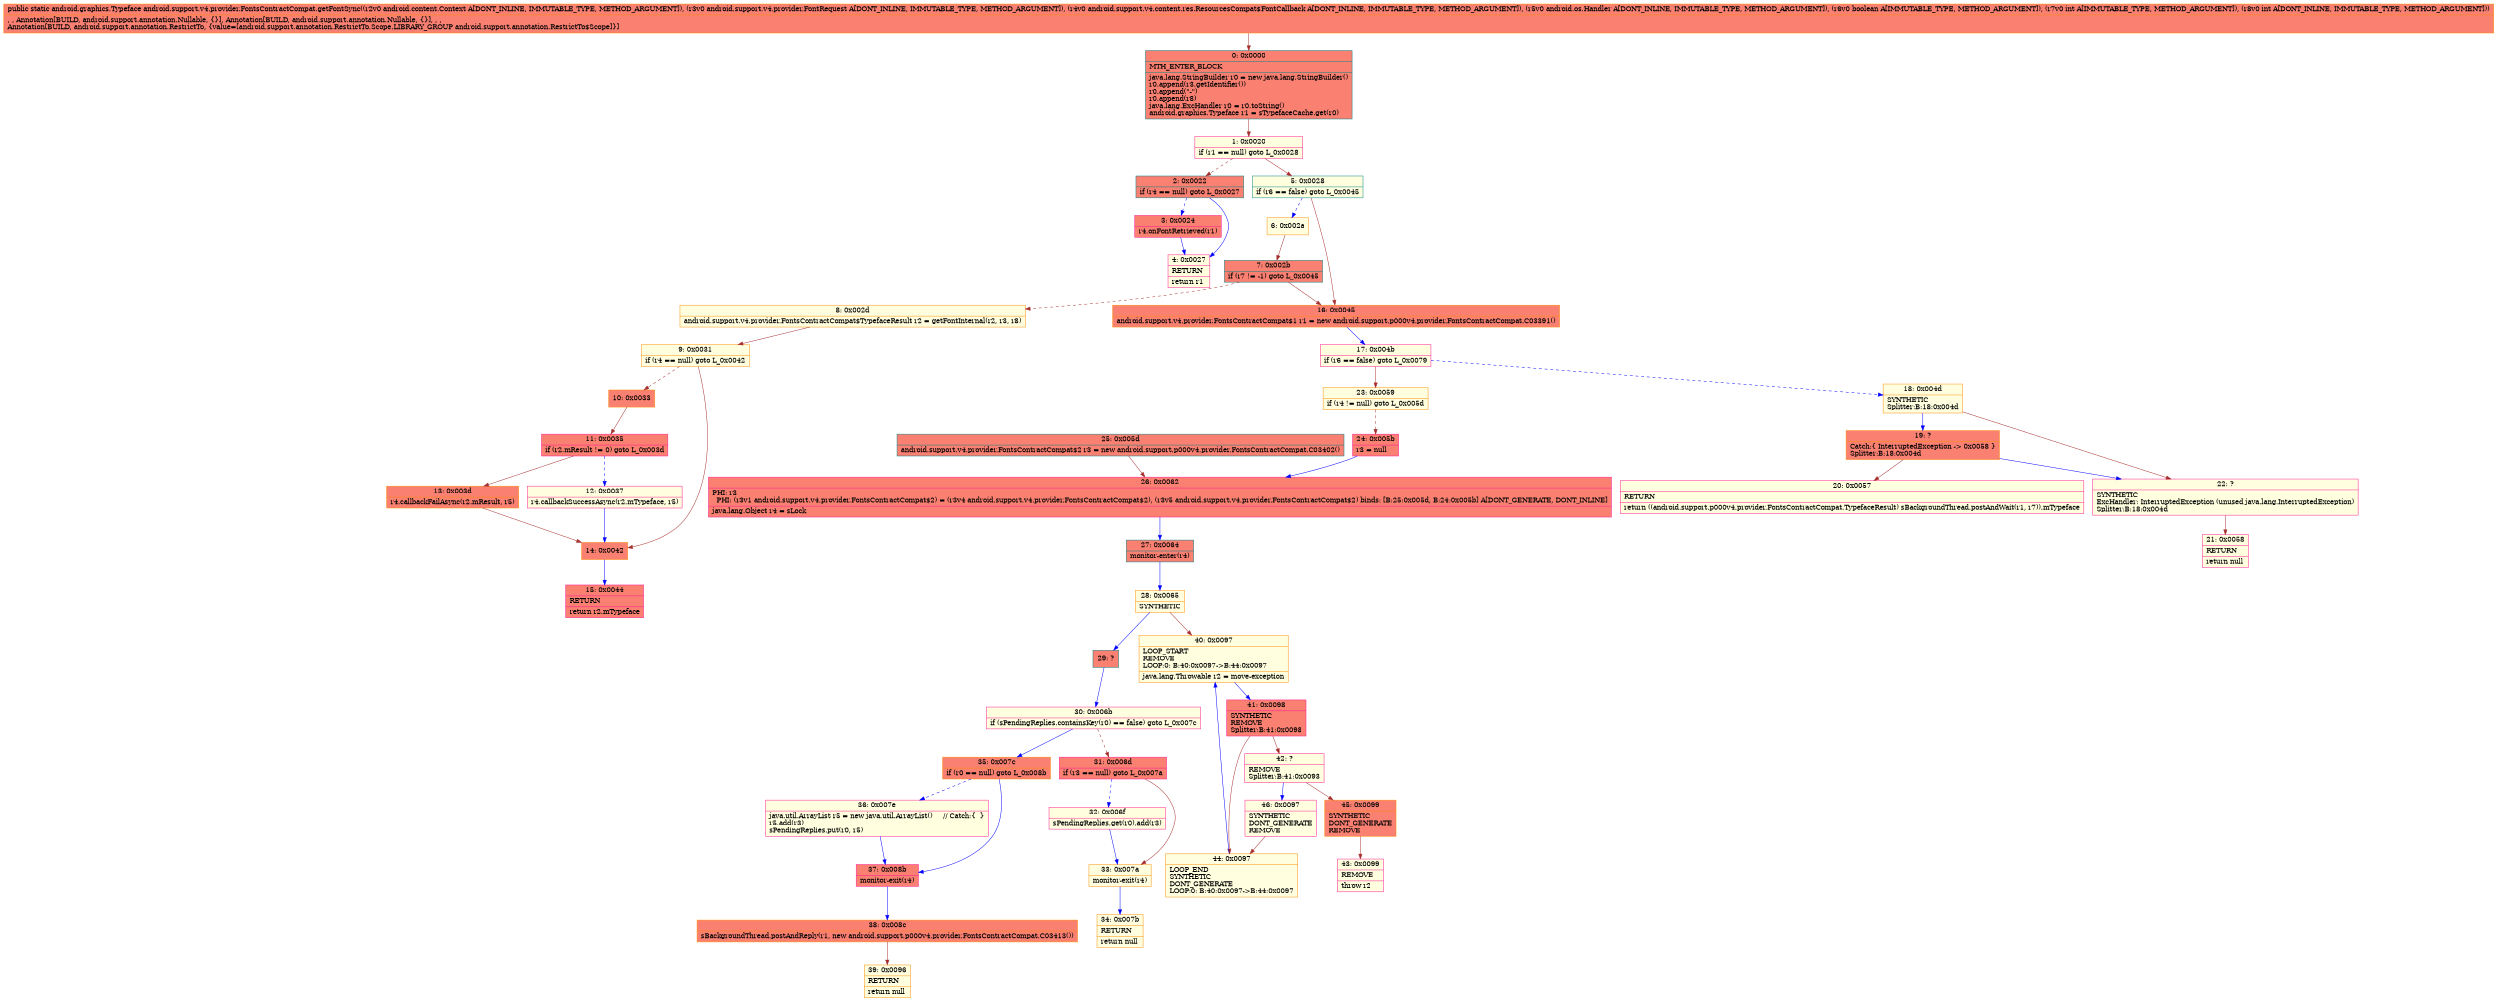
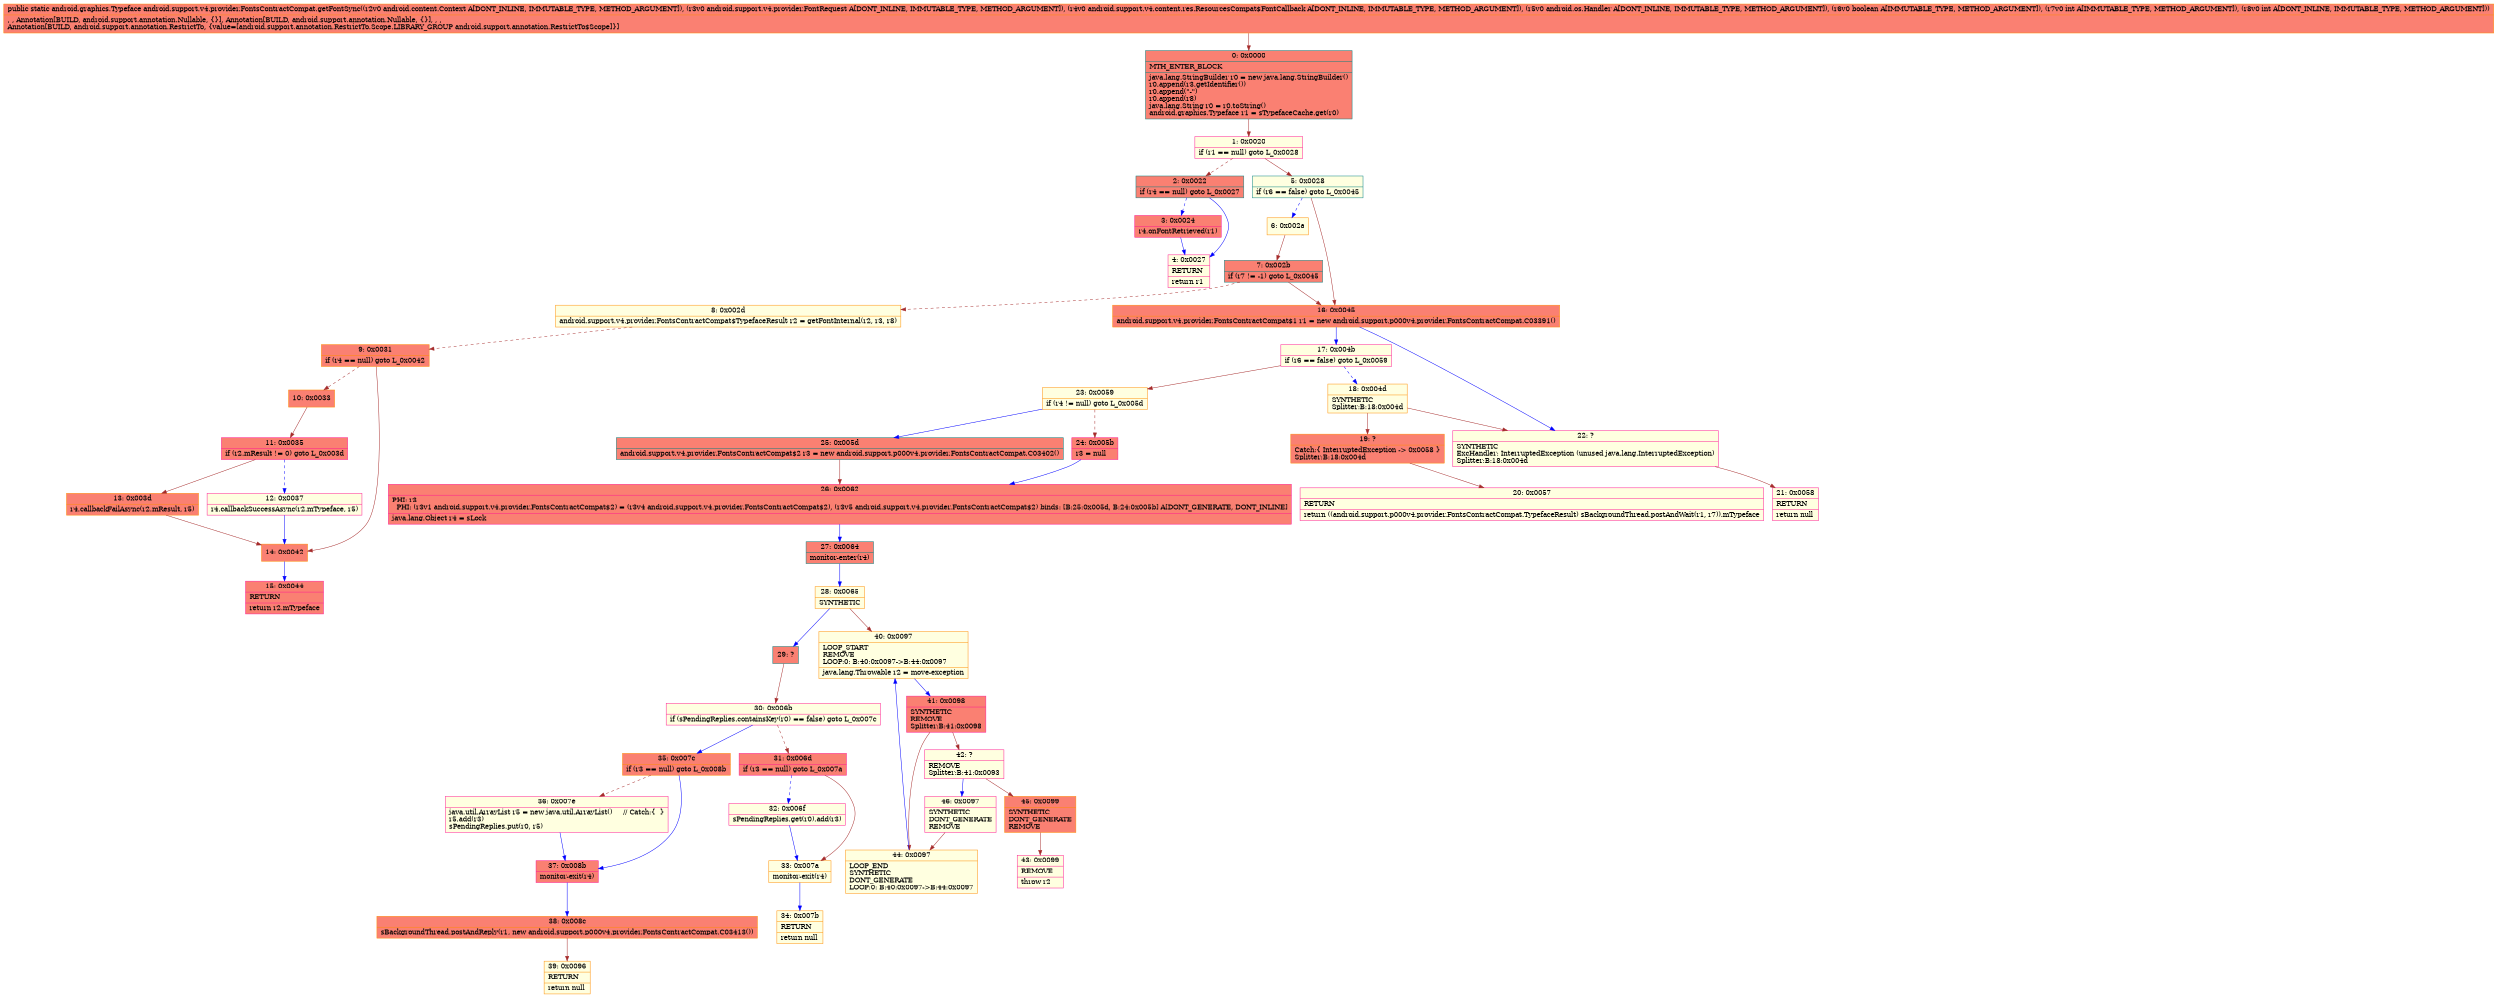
node "0: 0x0000": text "java.lang.ExcHandler r0 = r0.toString()" -> "java.lang.String r0 = r0.toString()"
edge "8: 0x002d" -> "9: 0x0031": style solid -> dashed
node "9: 0x0031": fillcolor lightyellow -> salmon
node "17: 0x004b": text "if (r6 == false) goto L_0x0079" -> "if (r6 == false) goto L_0x0059"
edge "18: 0x004d" -> "19: ?": color blue -> brown
edge "23: 0x0059" -> "25: 0x005d": added
edge "19: ?" -> "22: ?": now "16: 0x0045" -> "22: ?"
edge "29: ?" -> "30: 0x006b": color blue -> brown
node "35: 0x007c": text "if (r0 == null) goto L_0x008b" -> "if (r3 == null) goto L_0x008b"
edge "35: 0x007c" -> "36: 0x007e": color blue -> brown
